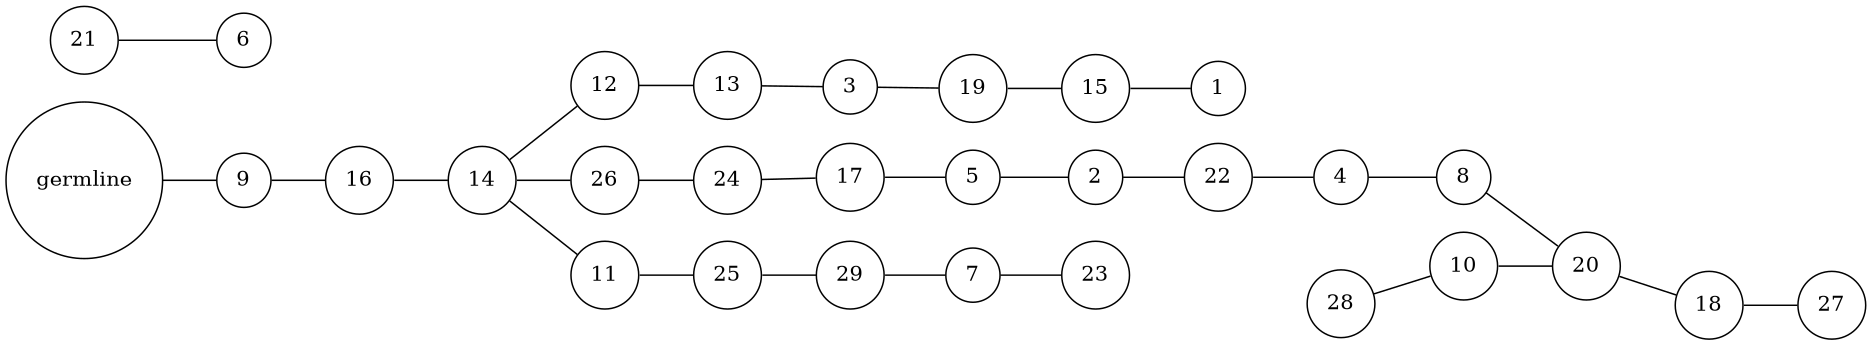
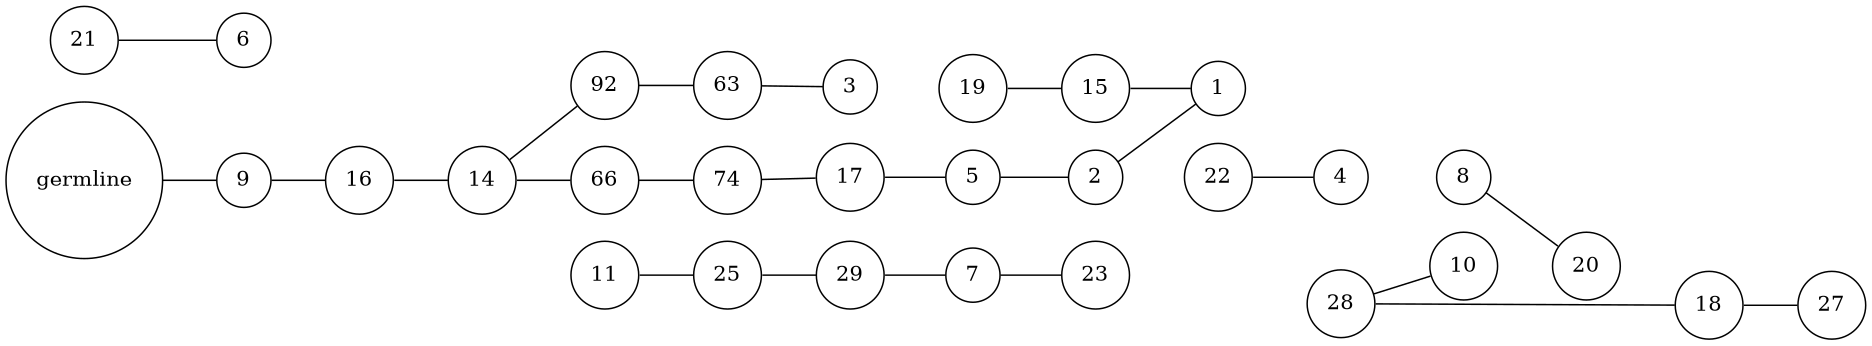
node "12": label "12" -> "92"
node "13": label "13" -> "63"
edge "3" -- "19": removed
edge "2" -- "22": now "2" -- "1"
edge "4" -- "8": removed
node "26": label "26" -> "66"
node "24": label "24" -> "74"
edge "14" -- "11": removed
edge "10" -- "20": removed
edge "20" -- "18": now "28" -- "18"
